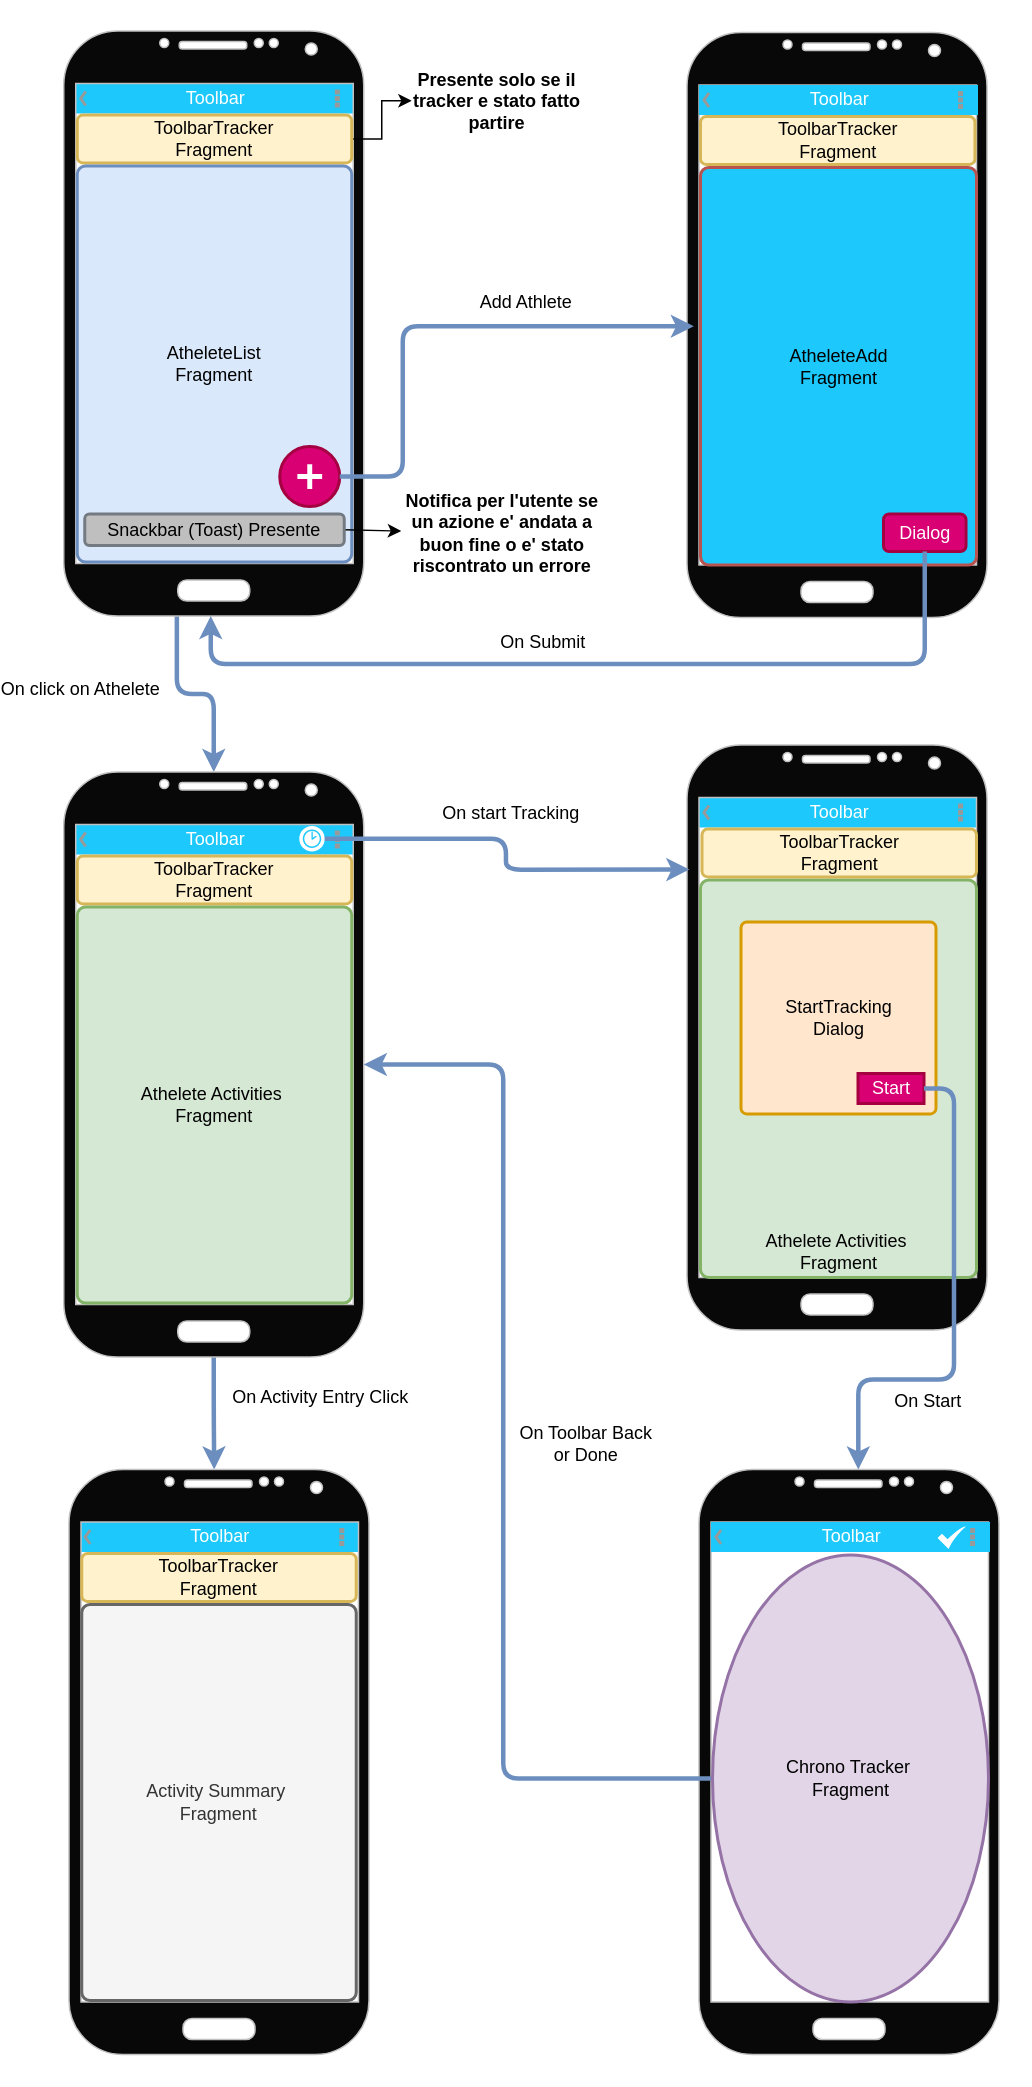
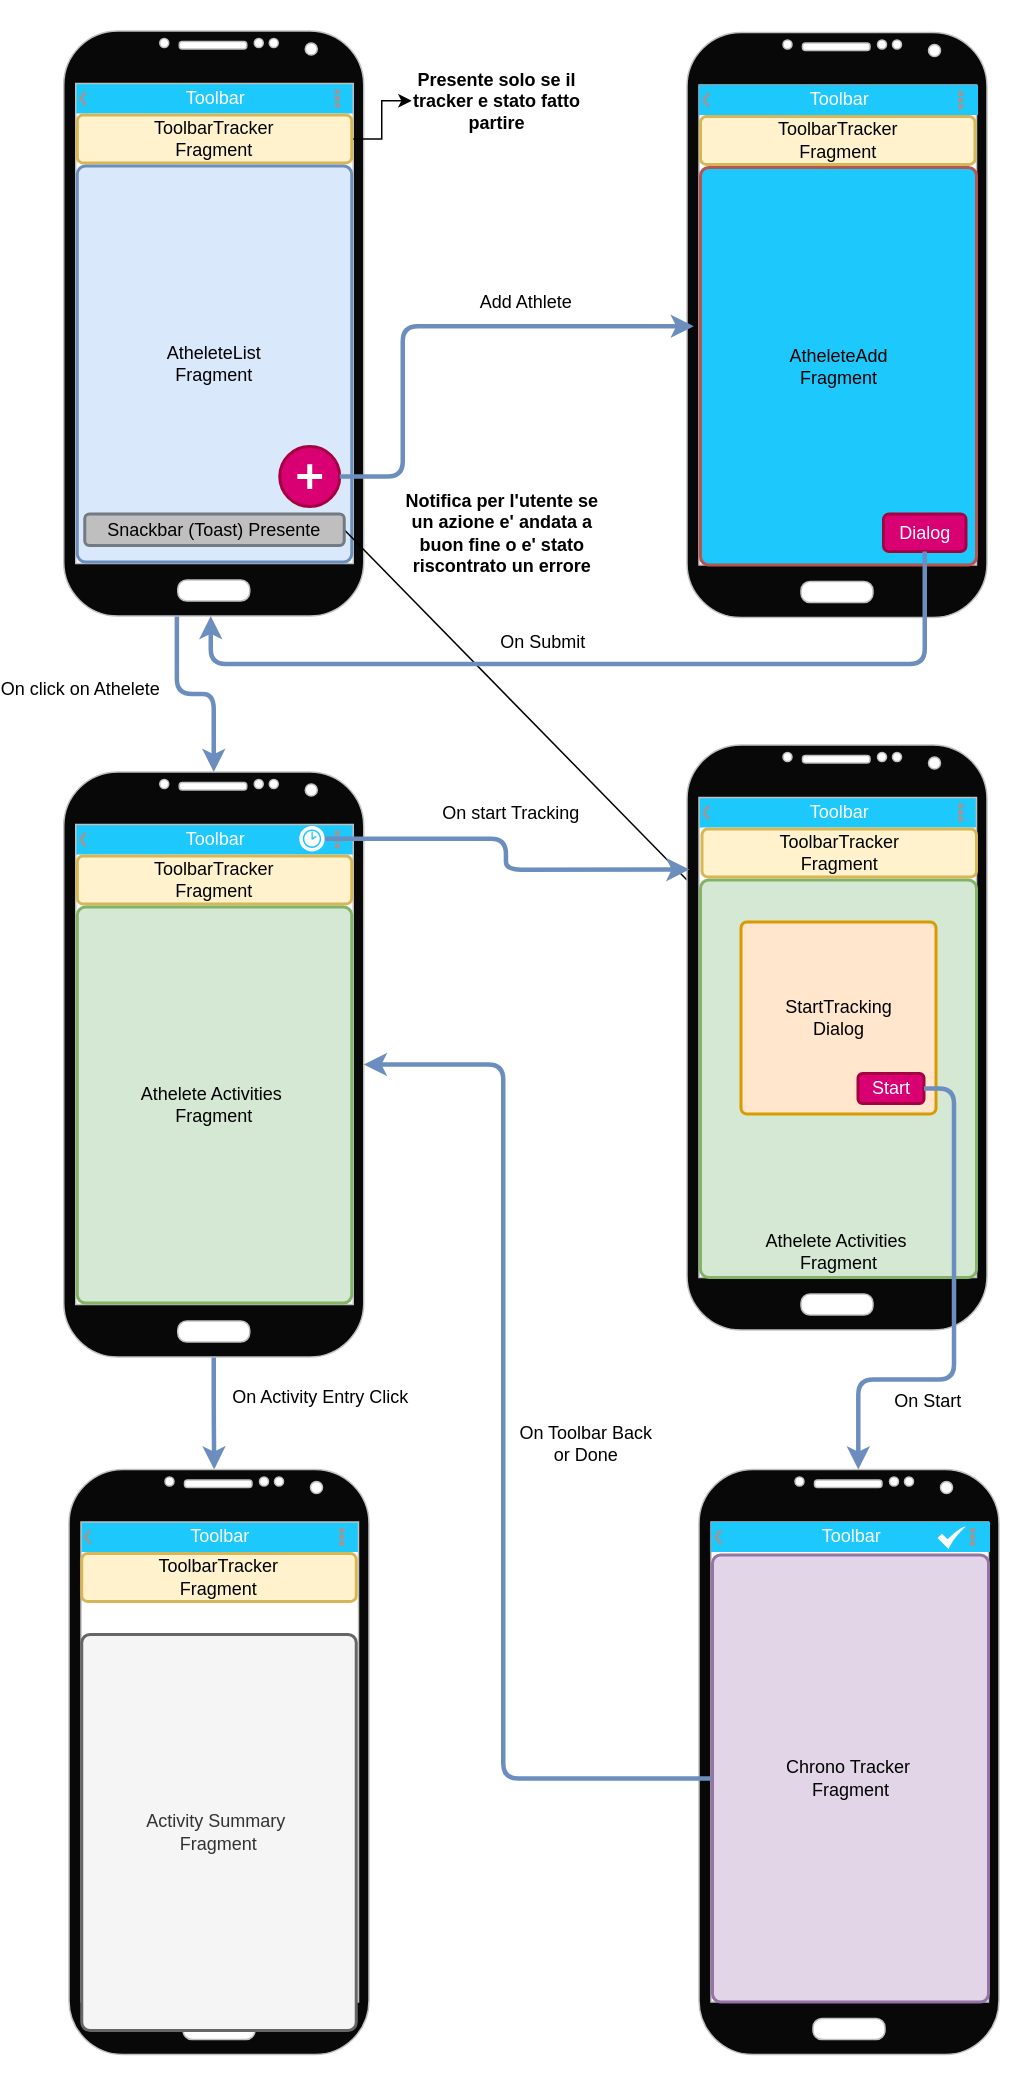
edge "Snackbar (Toast) Presente" -> "Notifica per l'utente se un azione e' andata a buon fine o e' stato riscontrato un errore": now "Snackbar (Toast) Presente" -> "Start"
node "Start": shape rectangle -> rounded rectangle
node "Chrono Tracker Fragment": shape ellipse -> rounded rectangle
node "Activity Summary Fragment": moved (219, 1802) -> (219, 1832)
